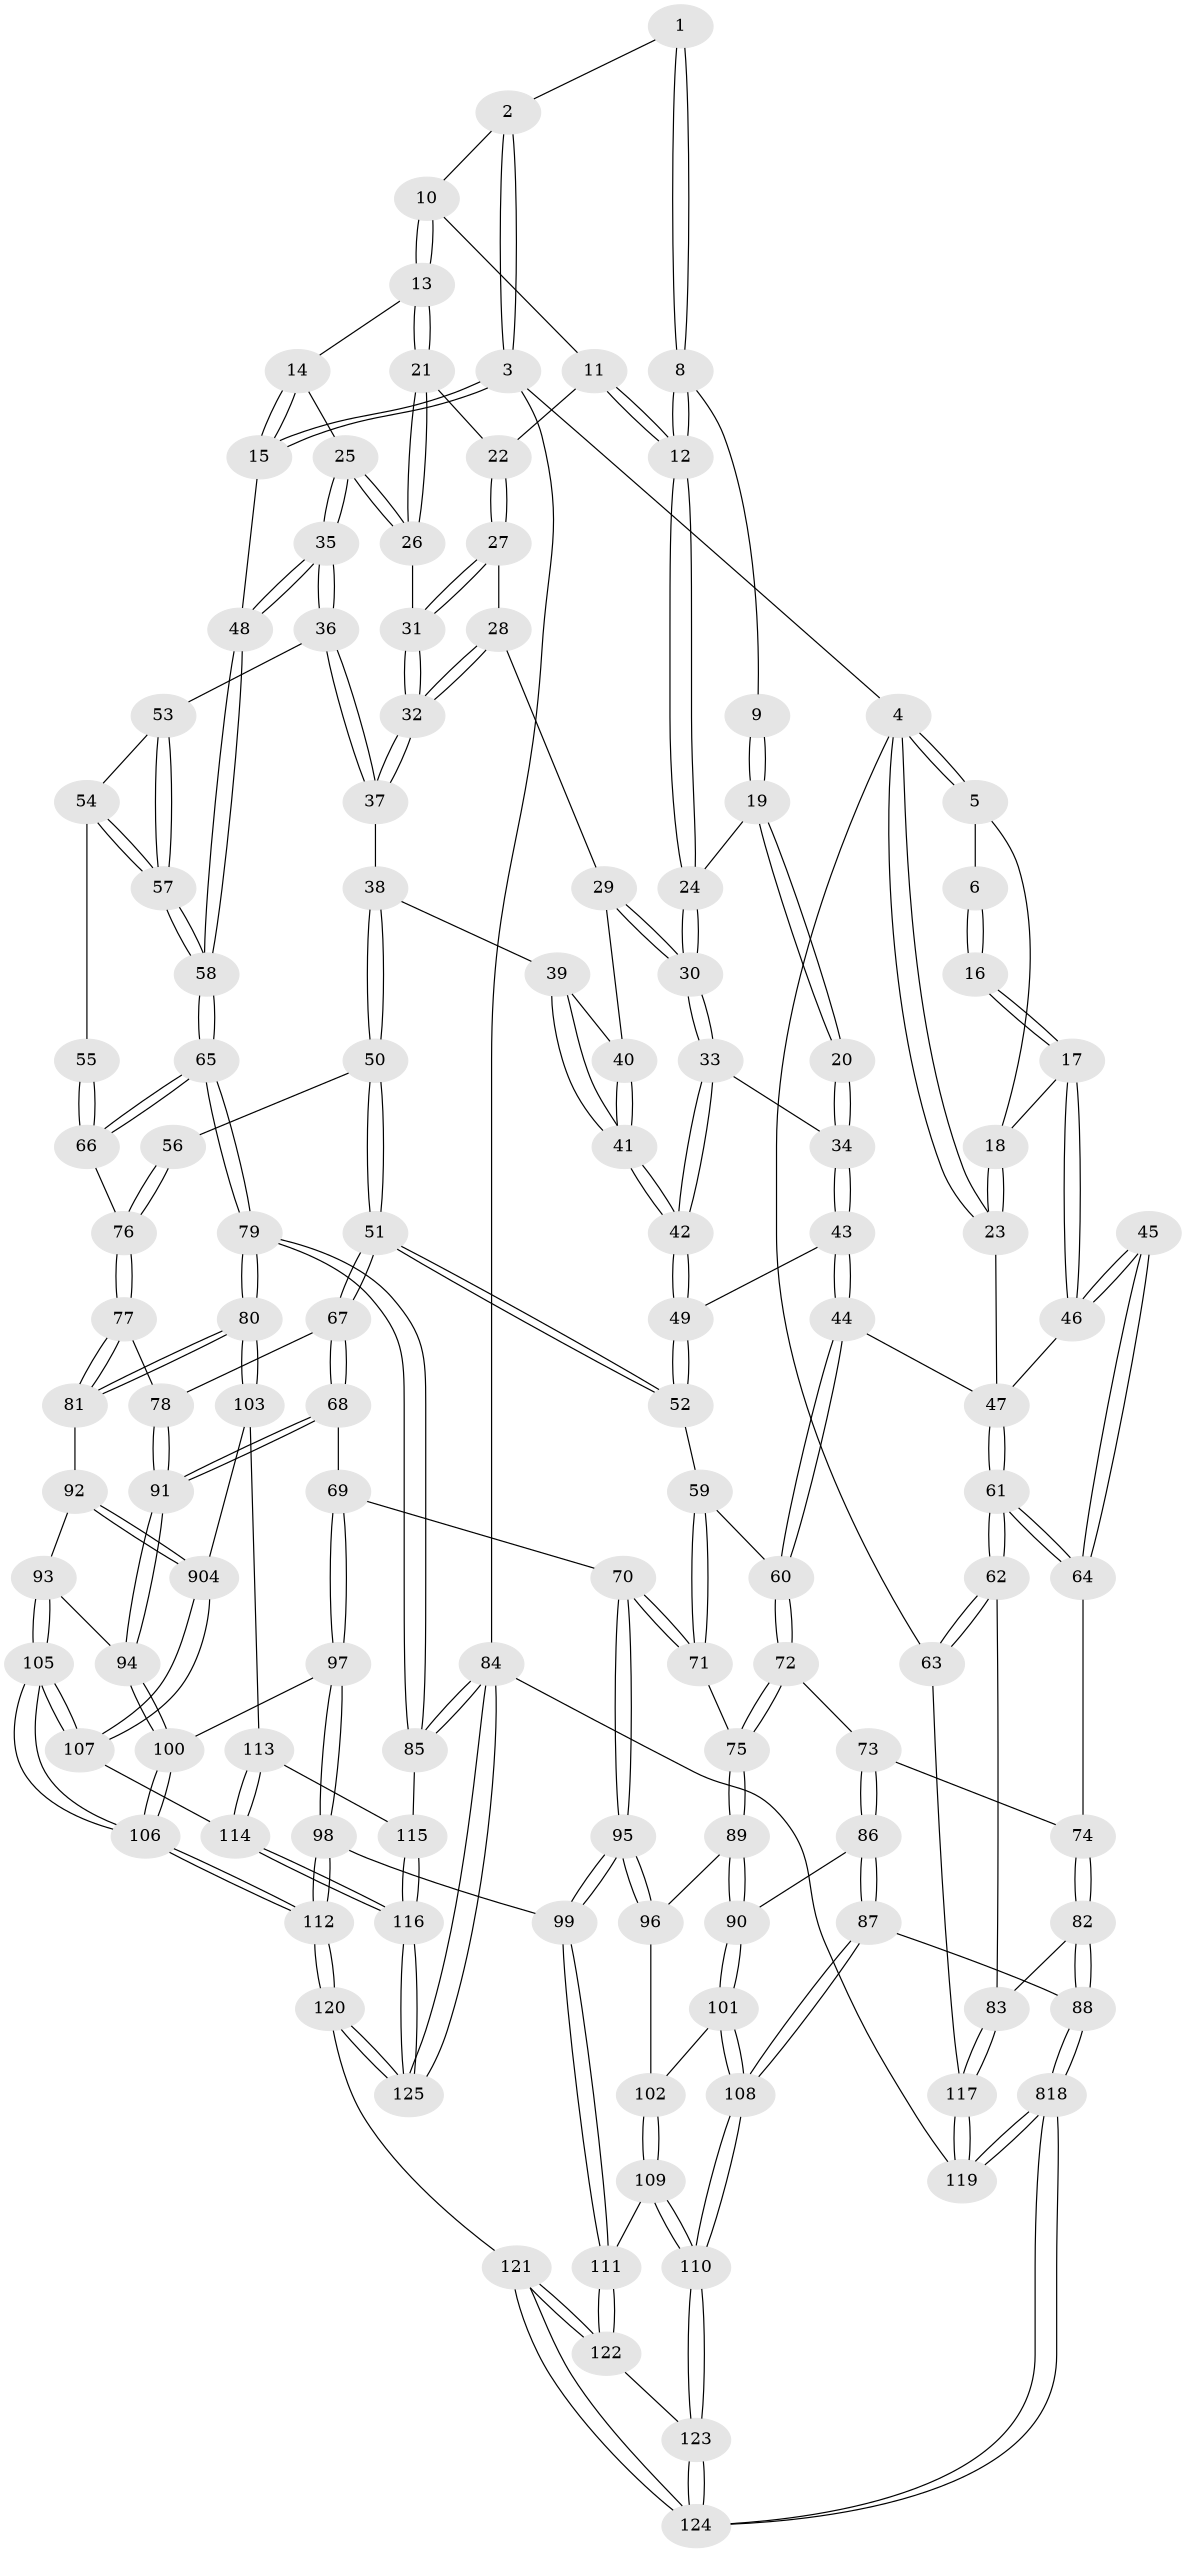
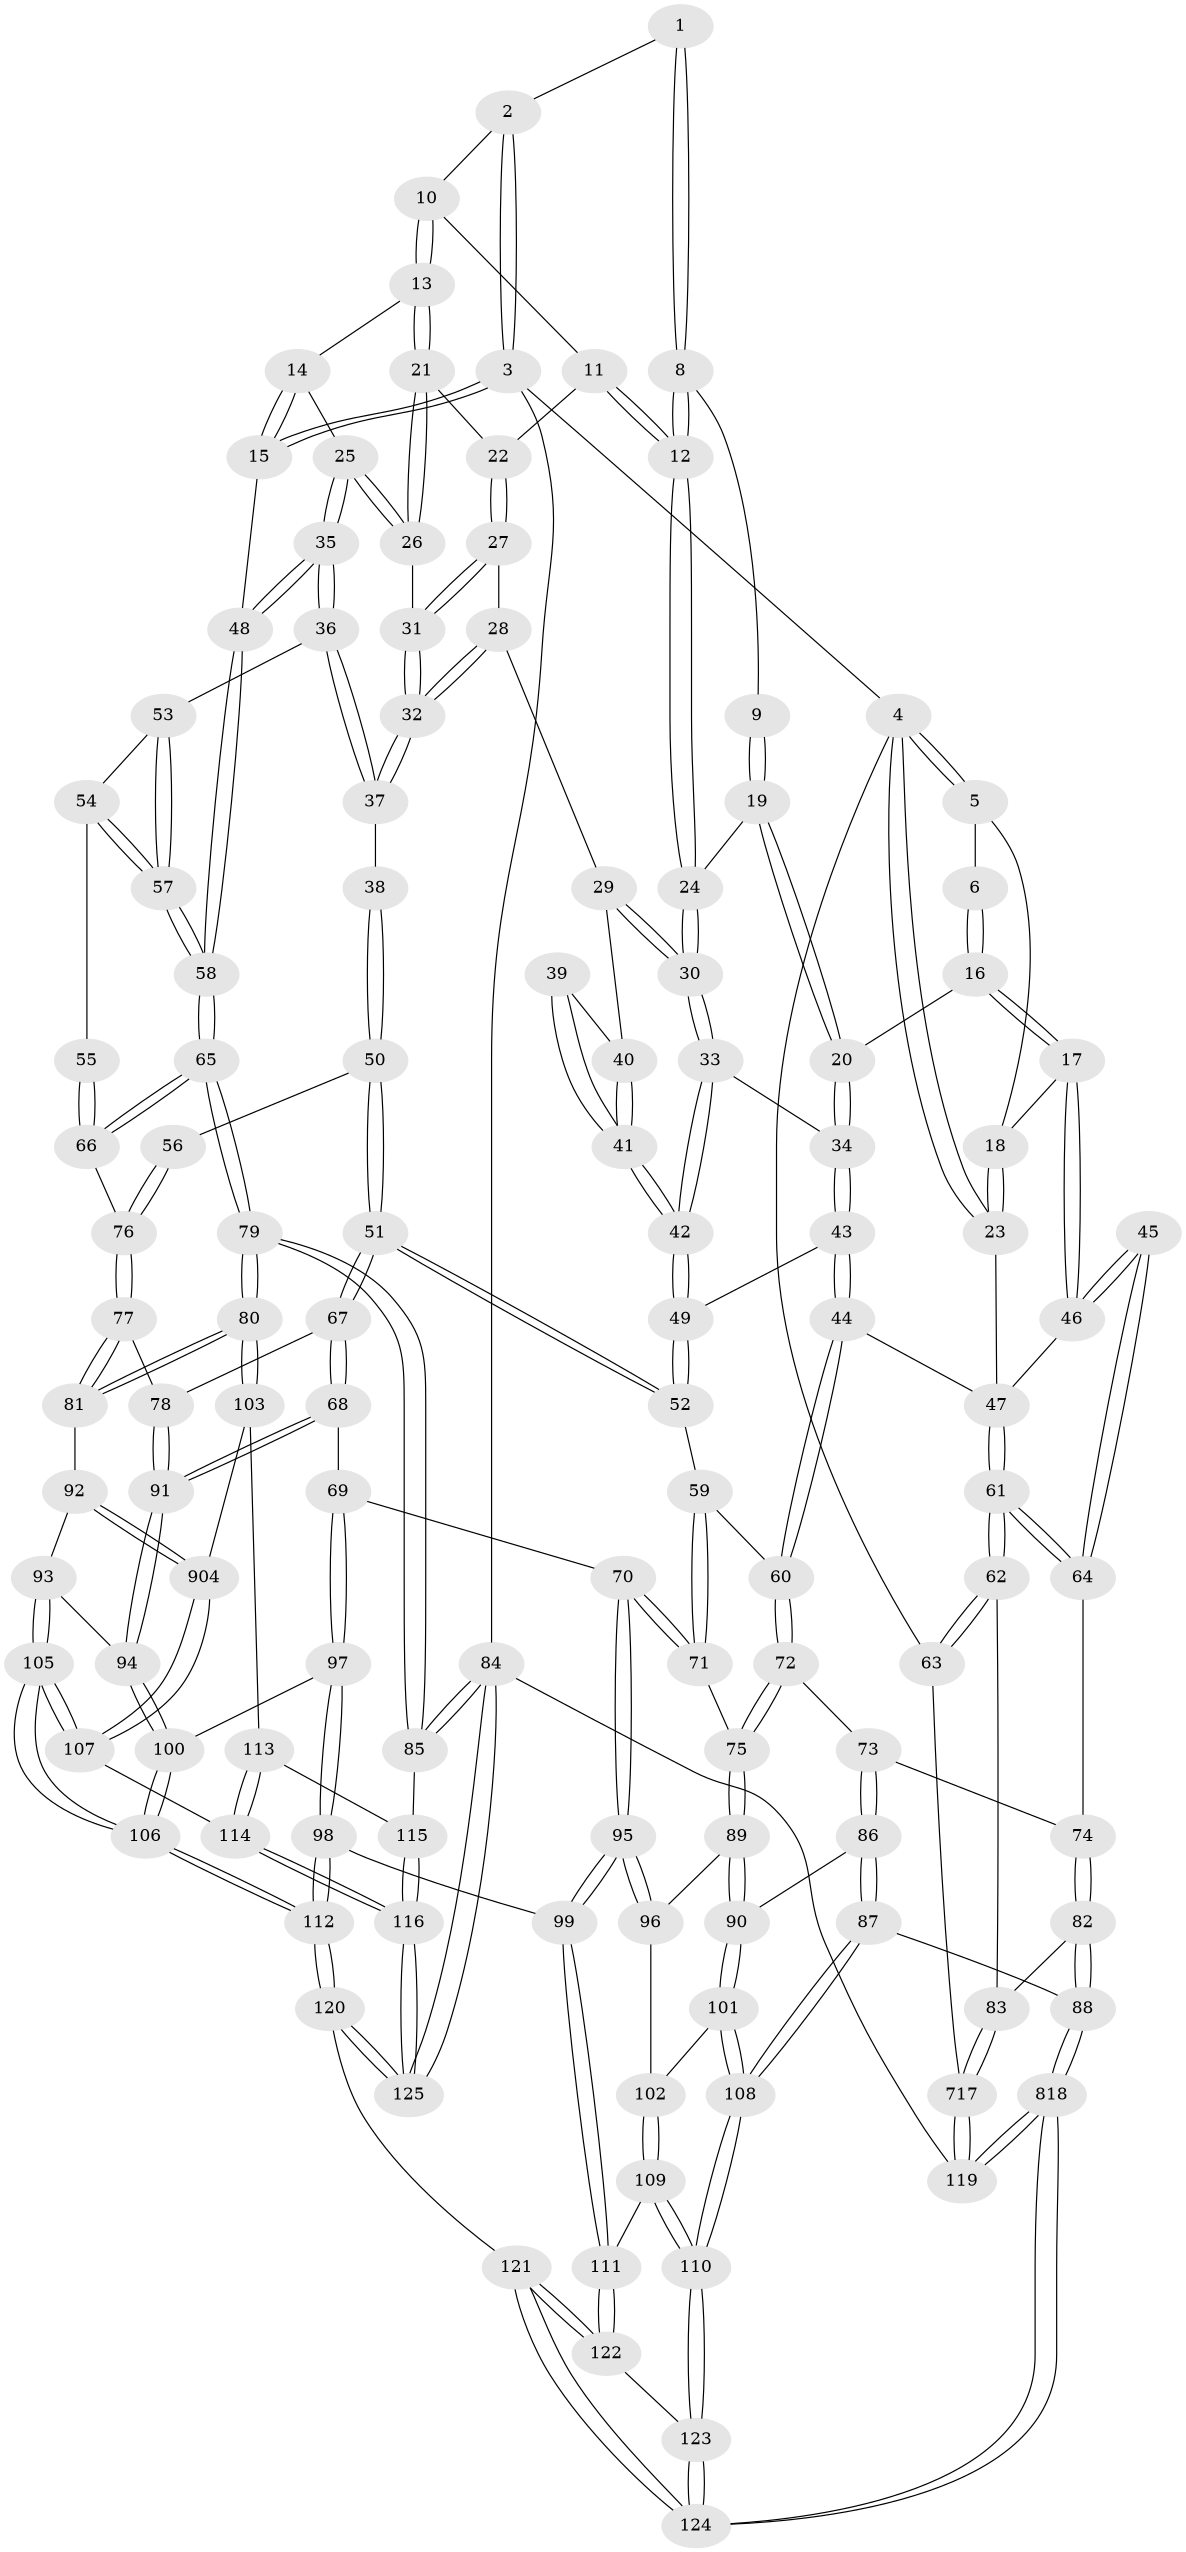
edge "38" -- "39": removed
edge "16" -- "20": added
node "117": label "117" -> "717"
